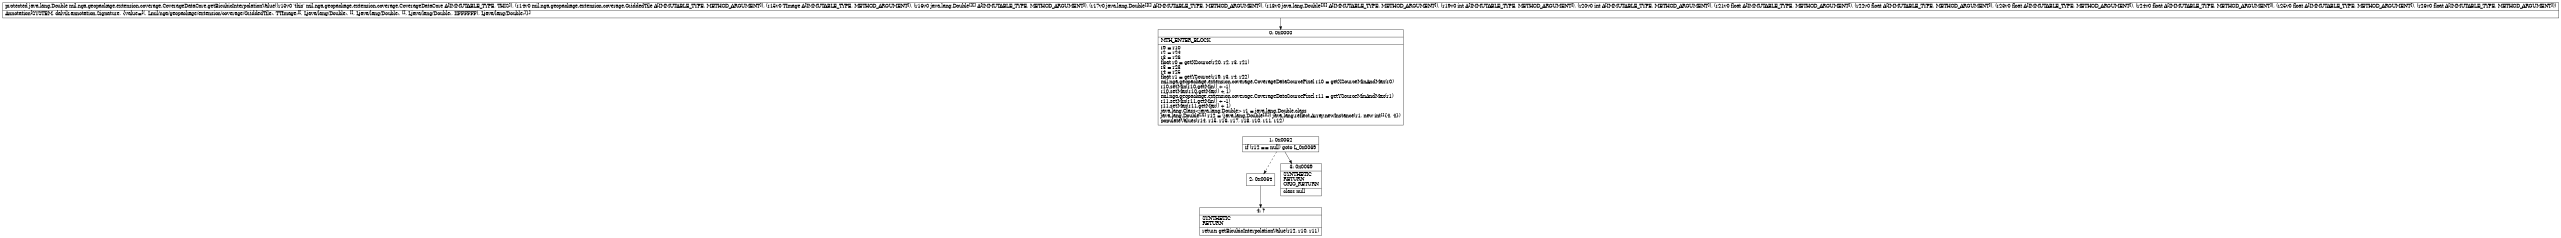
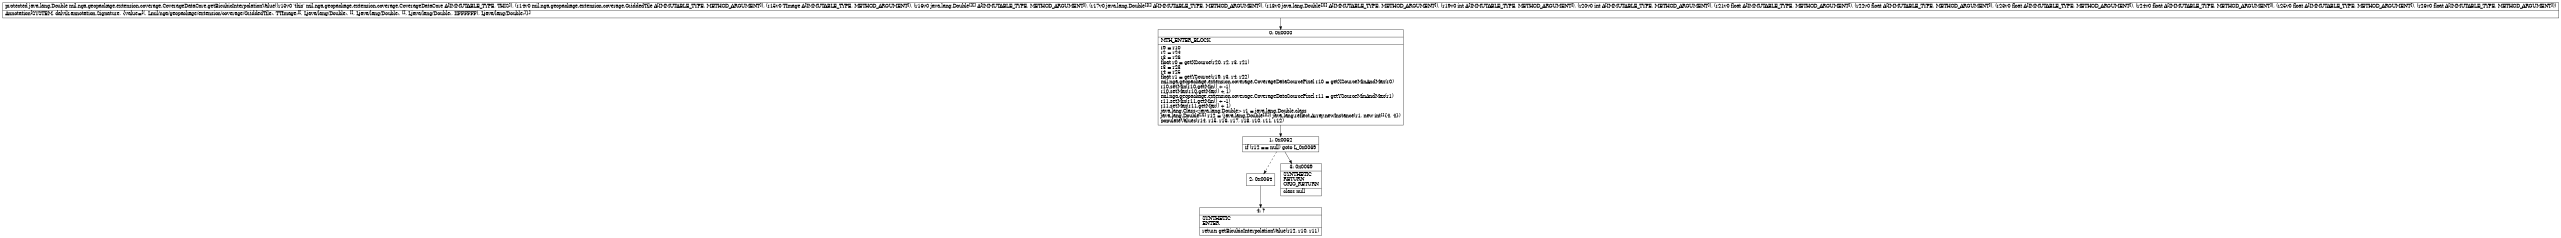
edge "0: 0x0000" -> "1: 0x0062": added
node "4: ?": text "RETURN" -> "ENTER"
